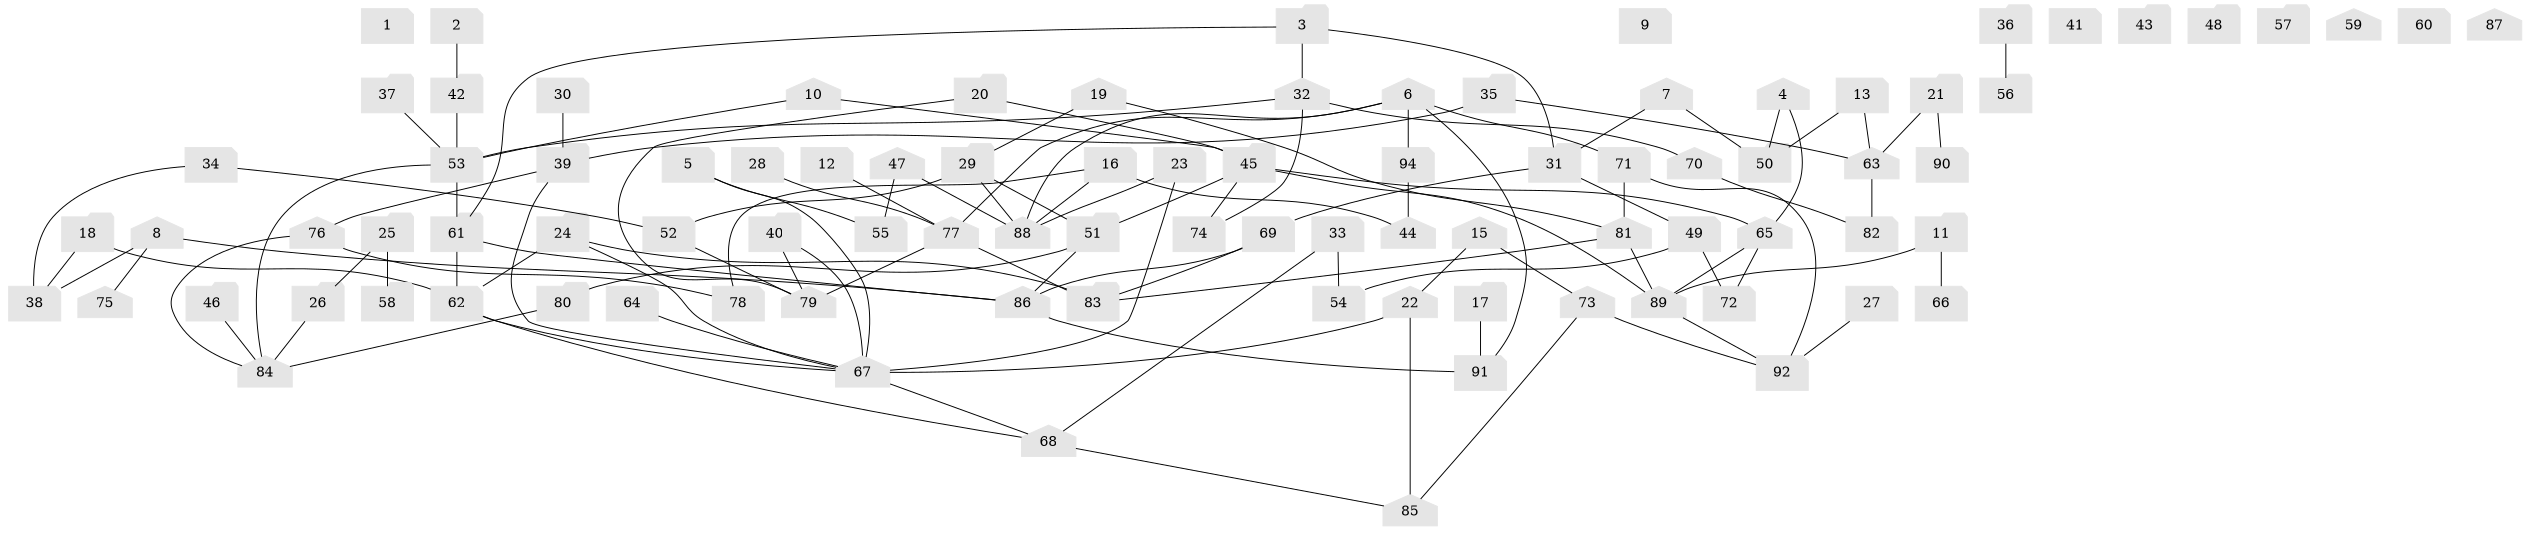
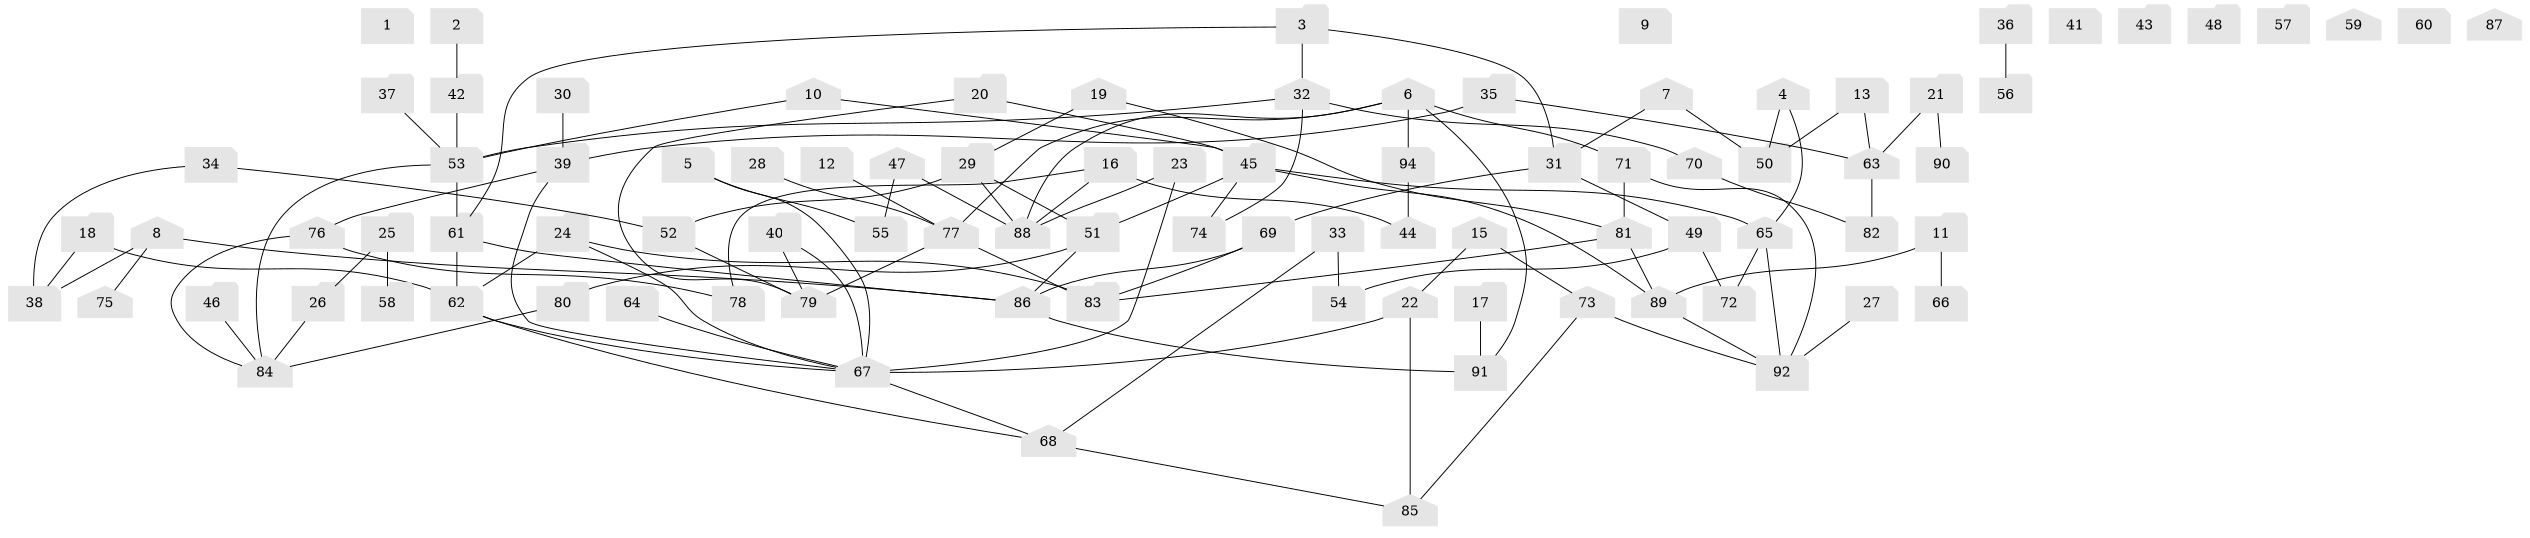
edge "65" -- "89": now "65" -- "92"
